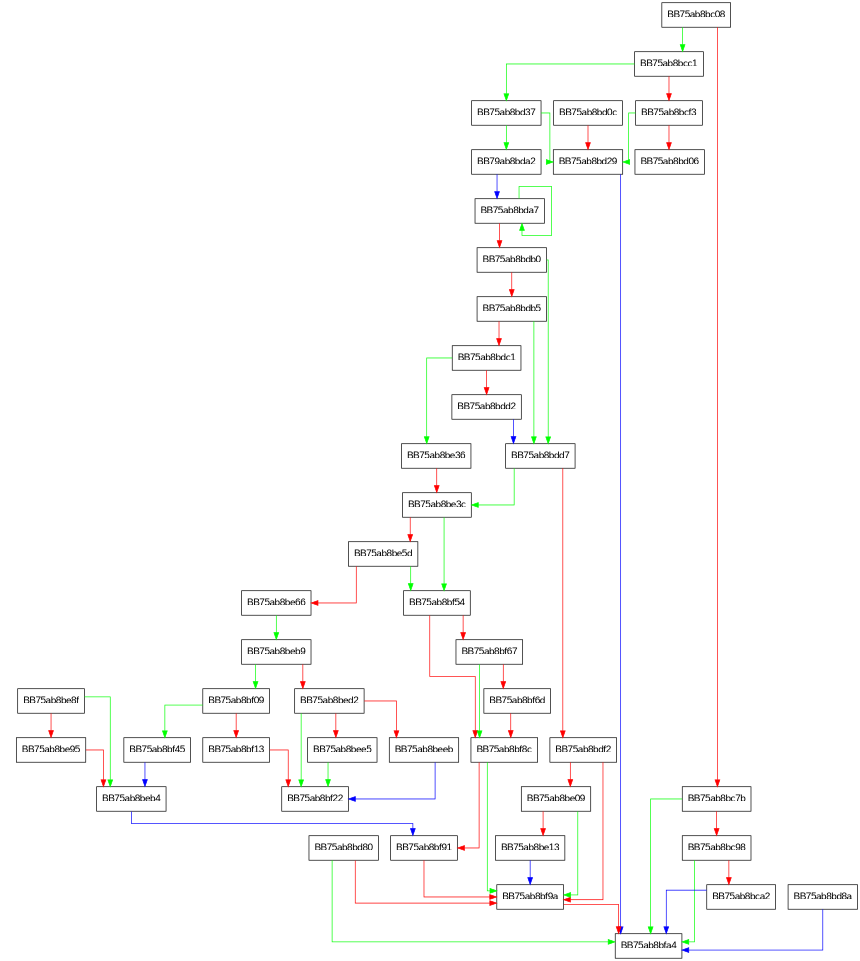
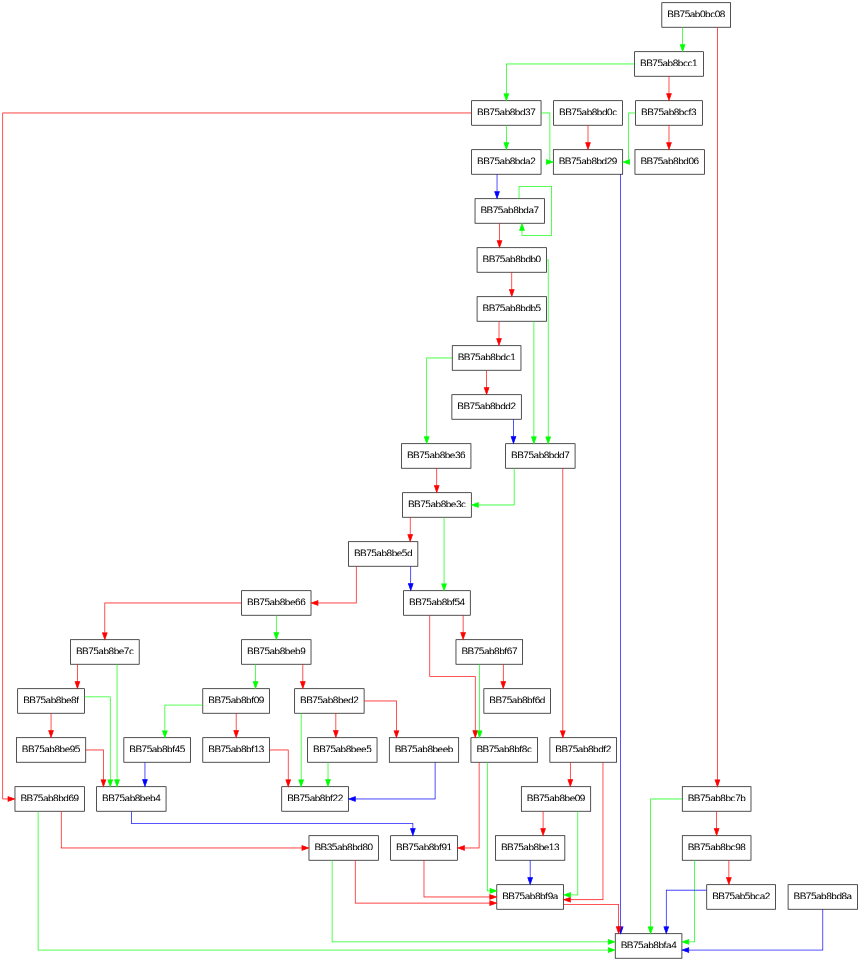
node "BB75ab8bc08": label "BB75ab8bc08" -> "BB75ab0bc08"
node "BB79ab8bda2": label "BB79ab8bda2" -> "BB75ab8bda2"
edge "BB75ab8be5d" -> "BB75ab8bf54": color green -> blue
node "BB75ab8be7c": added
edge "BB75ab8bf6d" -> "BB75ab8bf8c": removed
node "BB75ab8bd69": added
node "BB75ab8bd80": label "BB75ab8bd80" -> "BB35ab8bd80"
node "BB75ab8bca2": label "BB75ab8bca2" -> "BB75ab5bca2"
